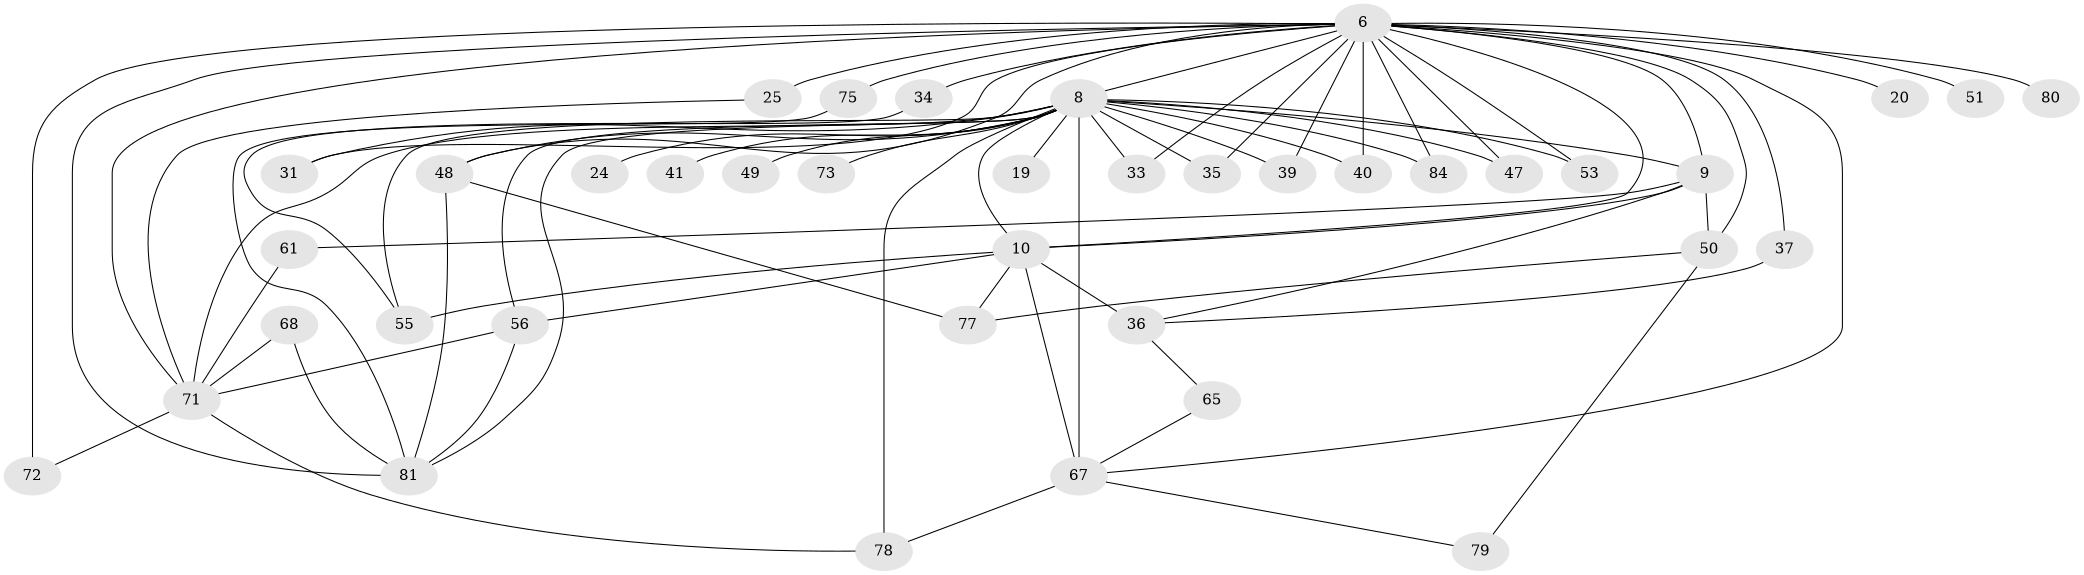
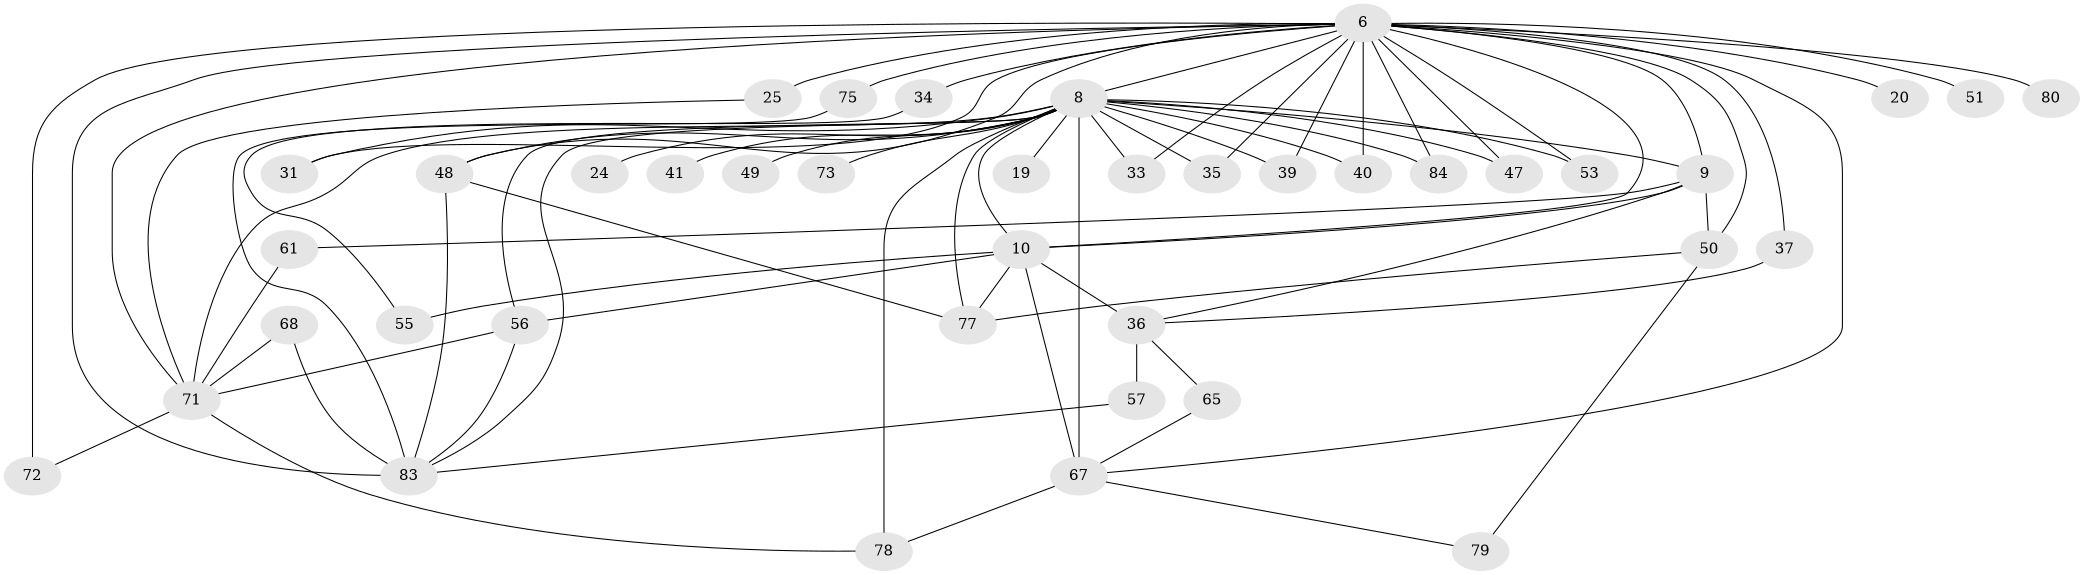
edge "8" -- "55": now "8" -- "77"
node "57": added
node "81": label "81" -> "83"
